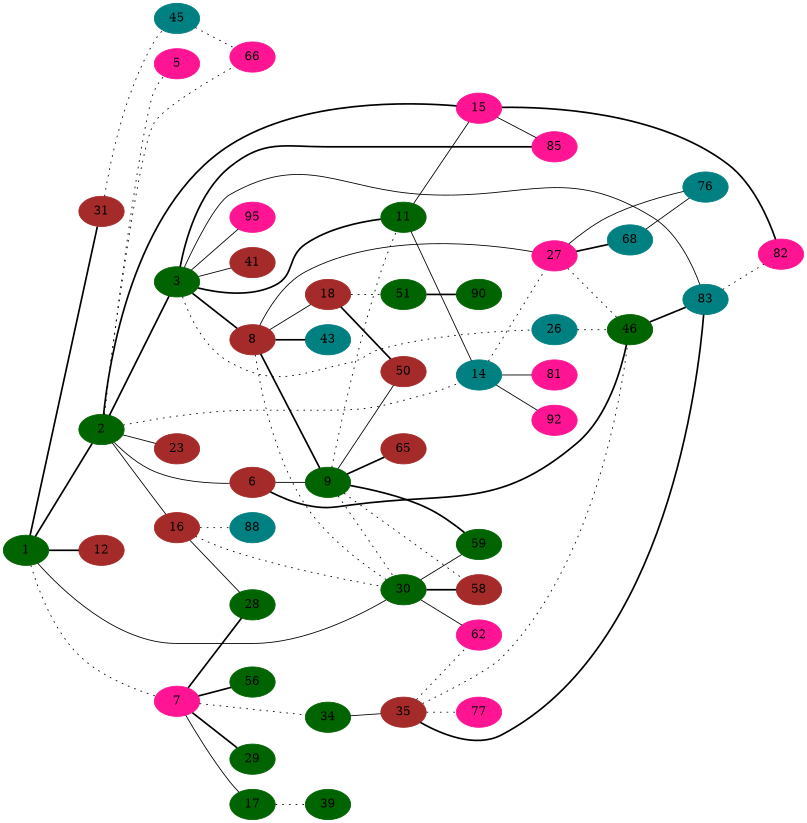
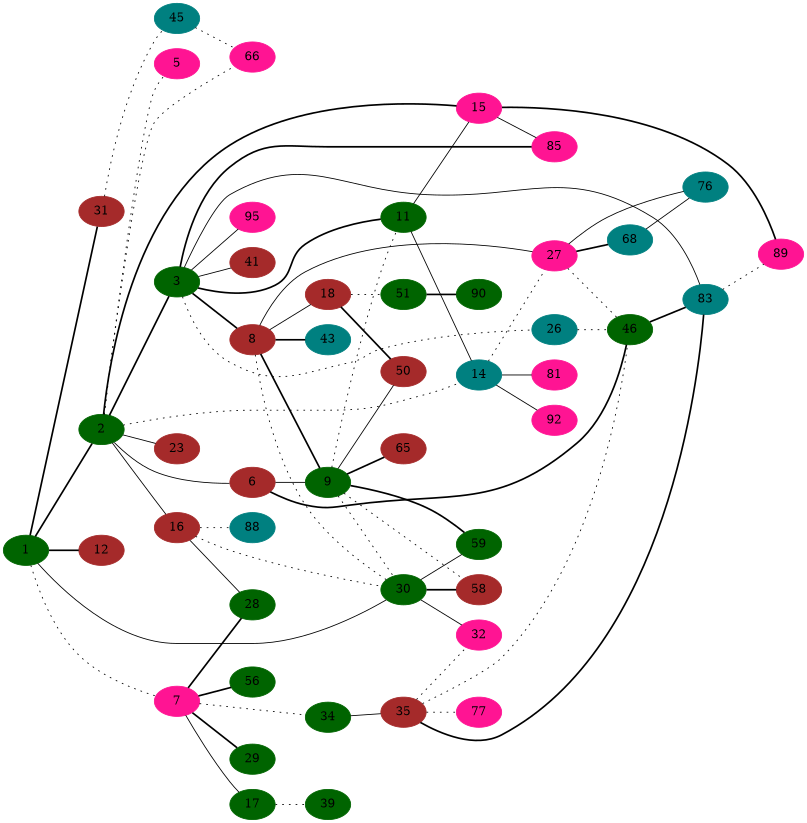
node "82": label "82" -> "89"
node "62": label "62" -> "32"
